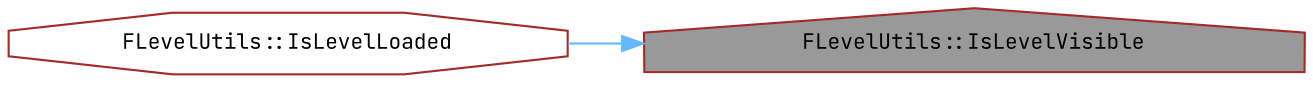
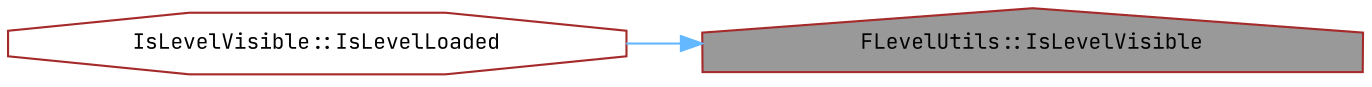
node "FLevelUtils::IsLevelLoaded": label "FLevelUtils::IsLevelLoaded" -> "IsLevelVisible::IsLevelLoaded"
